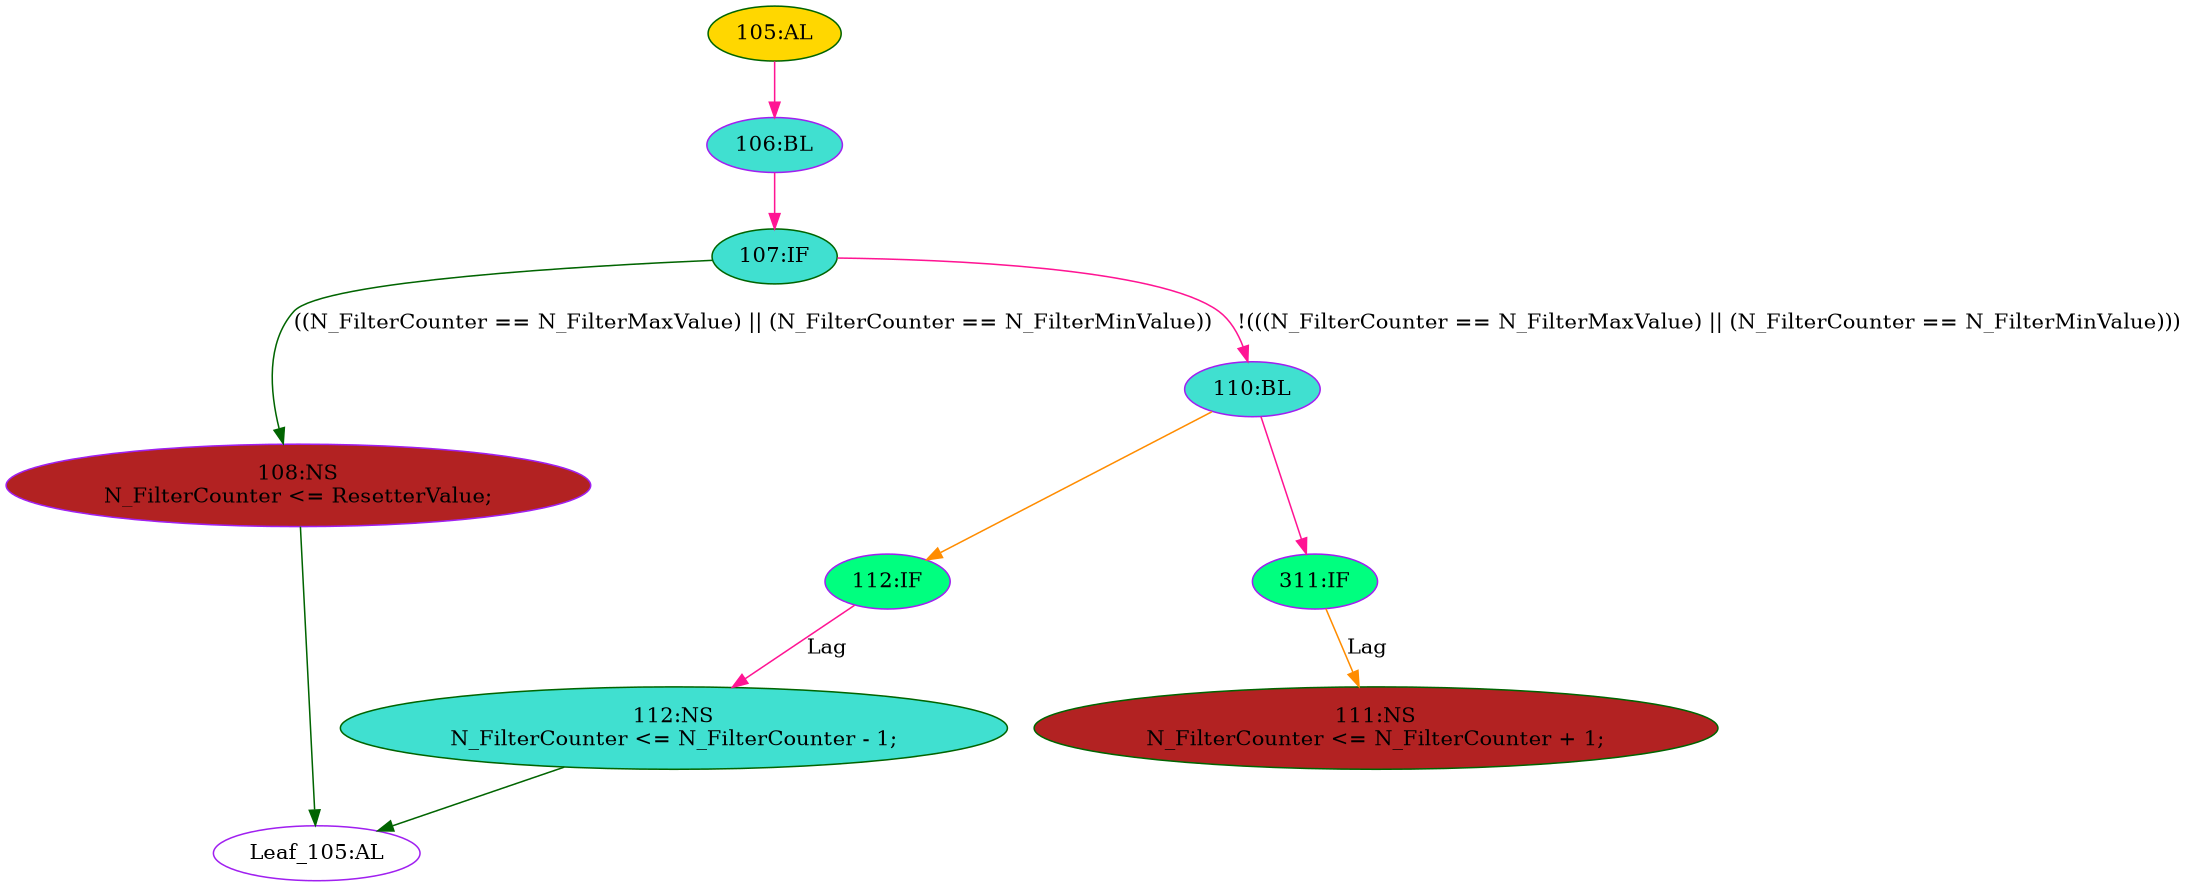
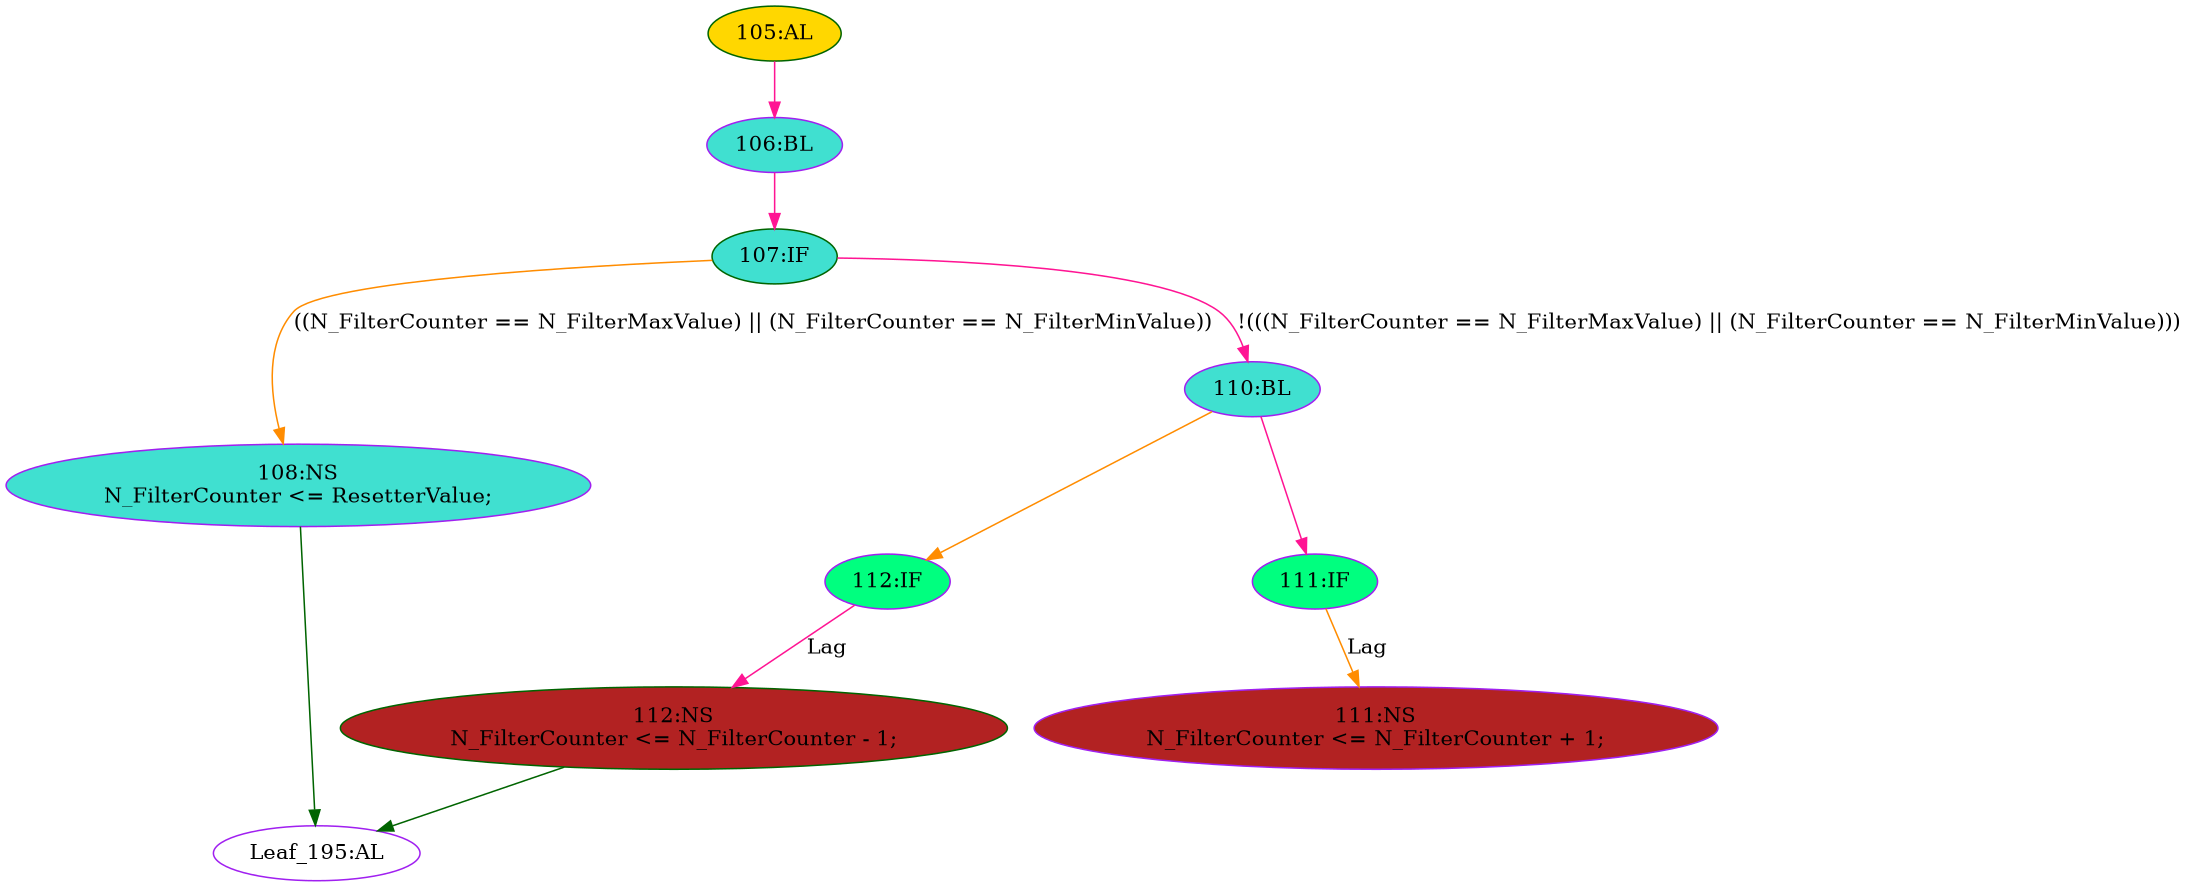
edge "107:IF" -> "108:NS N_FilterCounter <= ResetterValue;": color darkgreen -> darkorange
node "108:NS N_FilterCounter <= ResetterValue;": fillcolor firebrick -> turquoise
node "311:IF": label "311:IF" -> "111:IF"
node "112:NS N_FilterCounter <= N_FilterCounter - 1;": fillcolor turquoise -> firebrick
node "111:NS N_FilterCounter <= N_FilterCounter + 1;": color darkgreen -> purple
node "Leaf_105:AL": label "Leaf_105:AL" -> "Leaf_195:AL"
